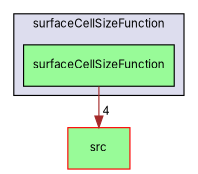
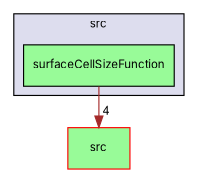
cluster "surfaceCellSizeFunction": label "surfaceCellSizeFunction" -> "src"
